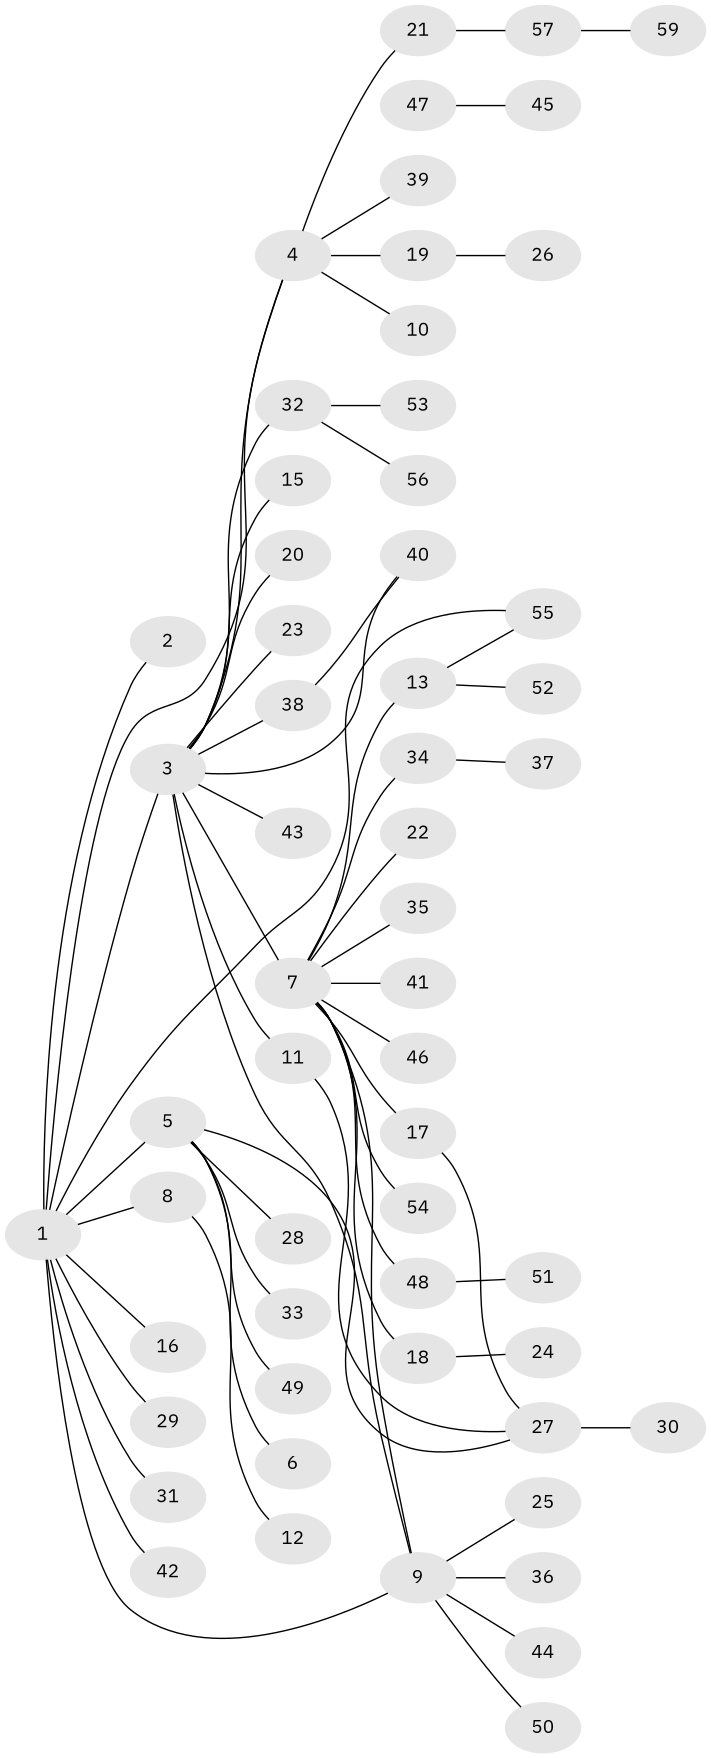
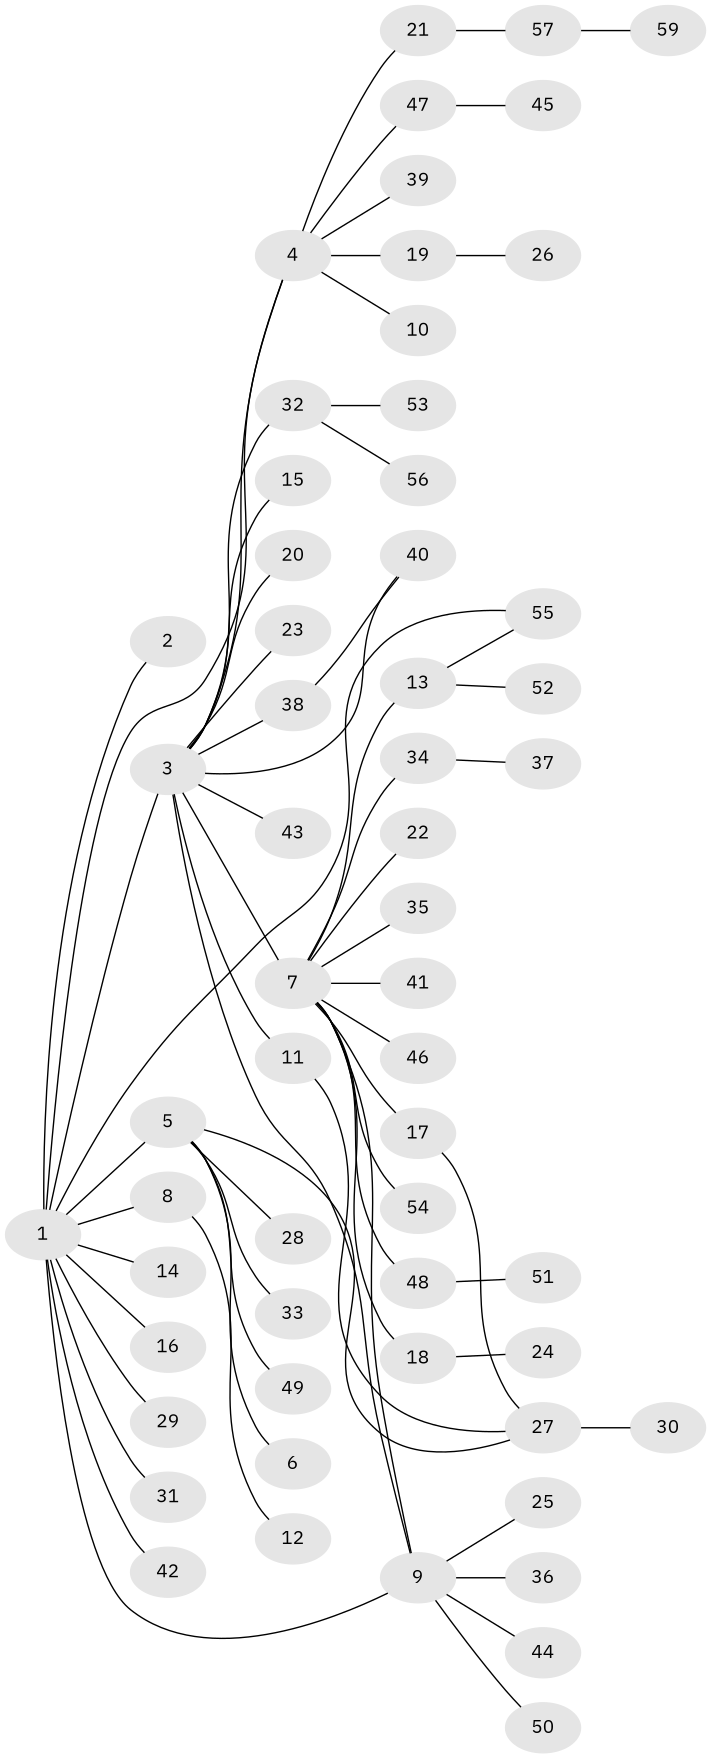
edge "47" -- "4": added
node "14": added
